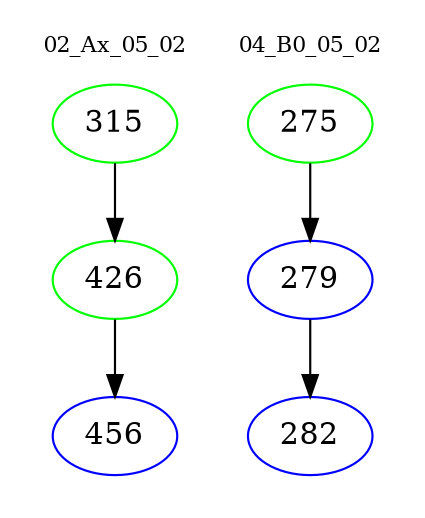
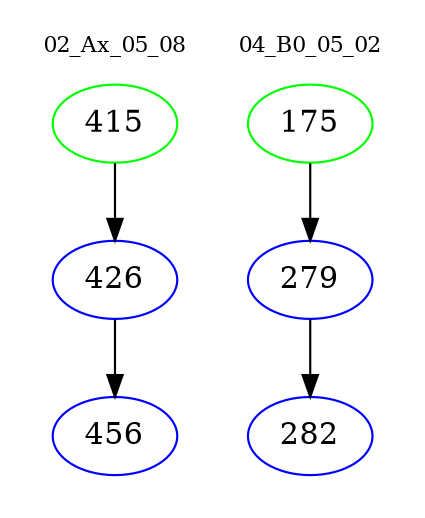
cluster "02_Ax_05_02": label "02_Ax_05_02" -> "02_Ax_05_08"
node "315": label "315" -> "415"
node "275": label "275" -> "175"
node "426": color green -> blue
